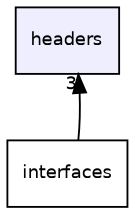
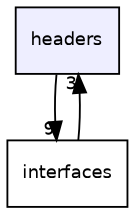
edge "headers" -> "interfaces": added
